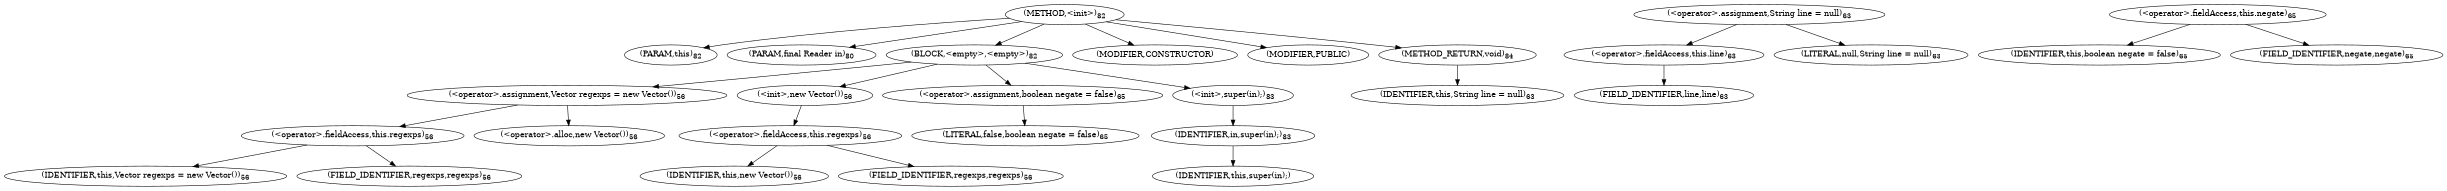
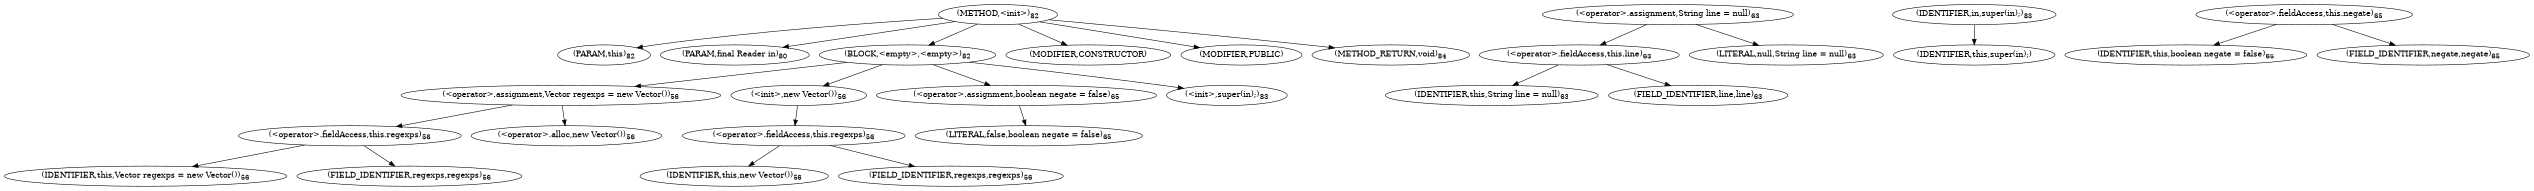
edge "(METHOD_RETURN,void)" -> "(IDENTIFIER,this,String line = null)": now "(<operator>.fieldAccess,this.line)" -> "(IDENTIFIER,this,String line = null)"
edge "(<init>,super(in);)" -> "(IDENTIFIER,in,super(in);)": removed
